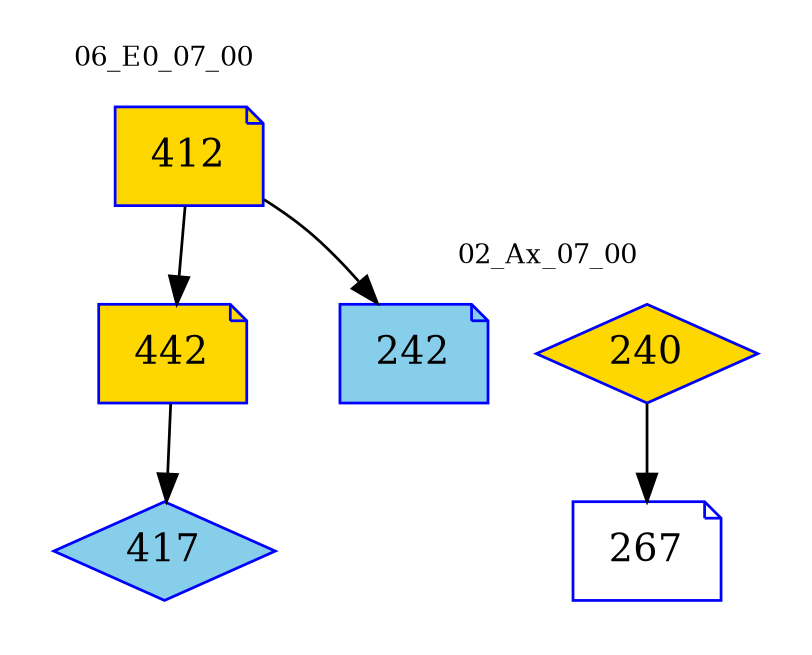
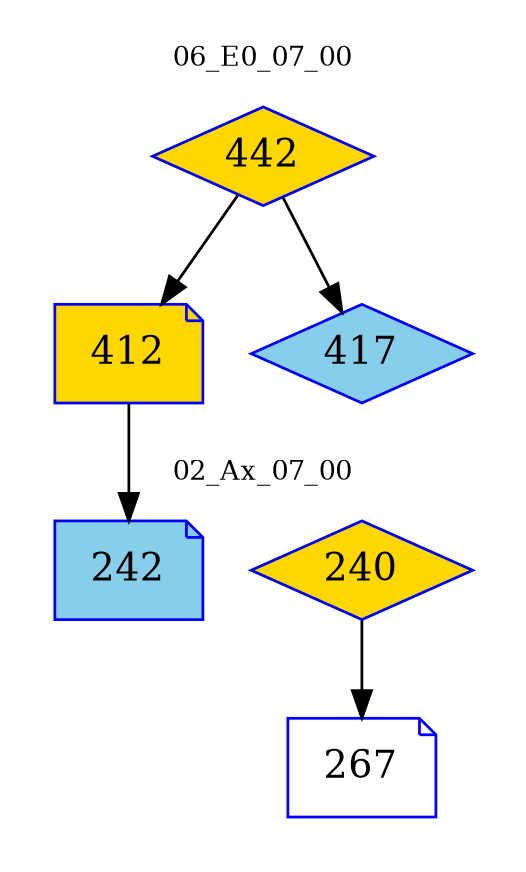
edge "412" -> "442": reversed
node "442": shape note -> diamond
